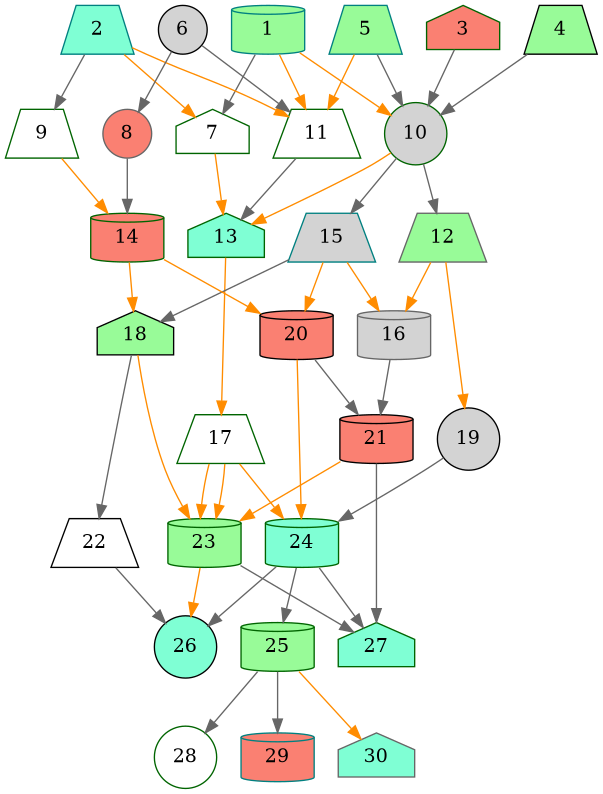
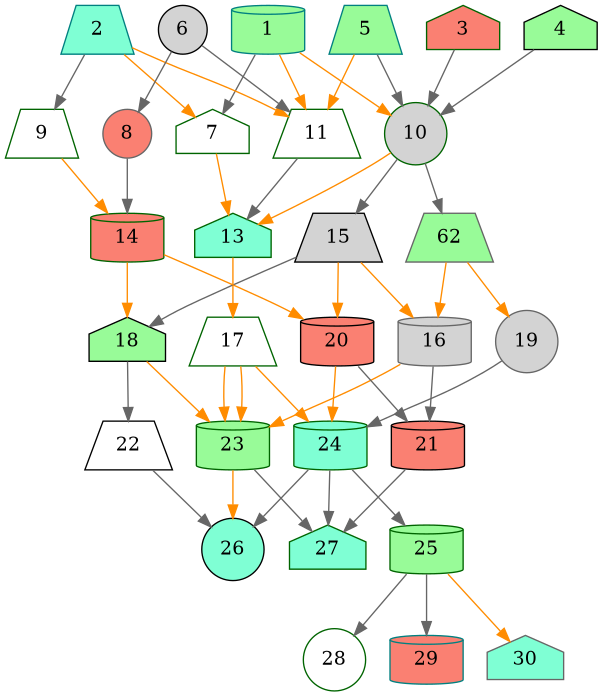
node "4": shape trapezium -> house
node "15": color teal -> black
node "12": label "12" -> "62"
node "19": color black -> gray40
edge "21" -> "23": now "16" -> "23"
